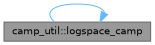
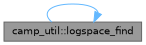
node "camp_util::logspace_camp": label "camp_util::logspace_camp" -> "camp_util::logspace_find"
